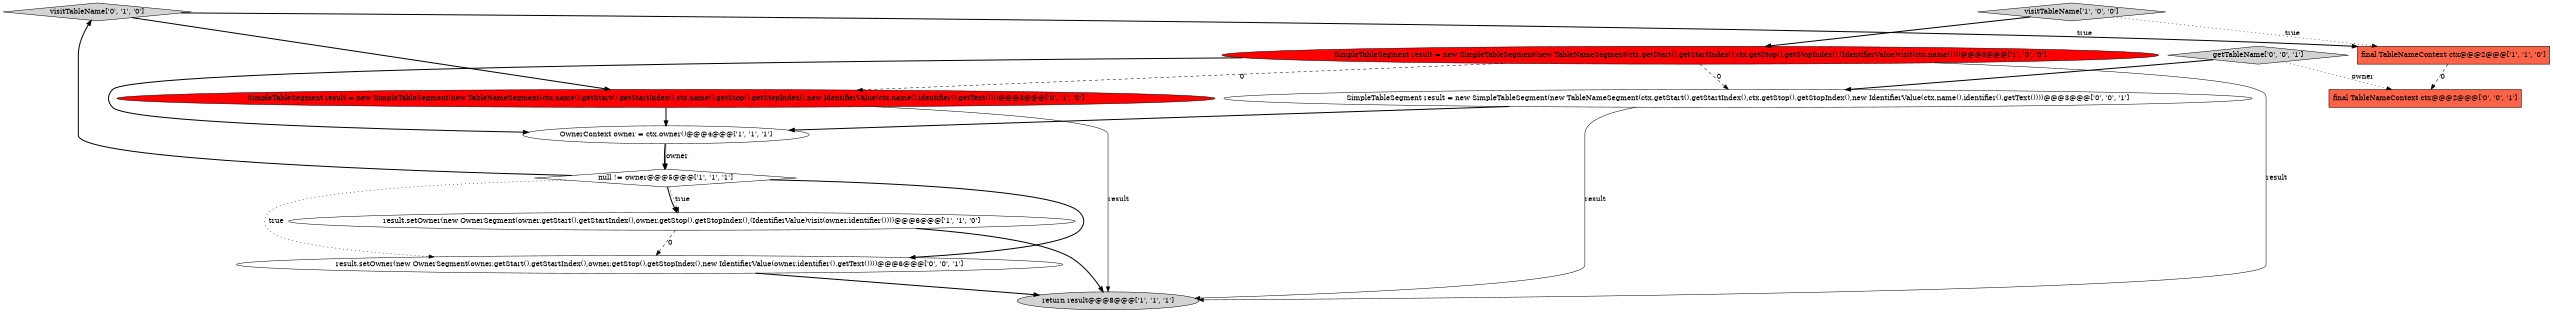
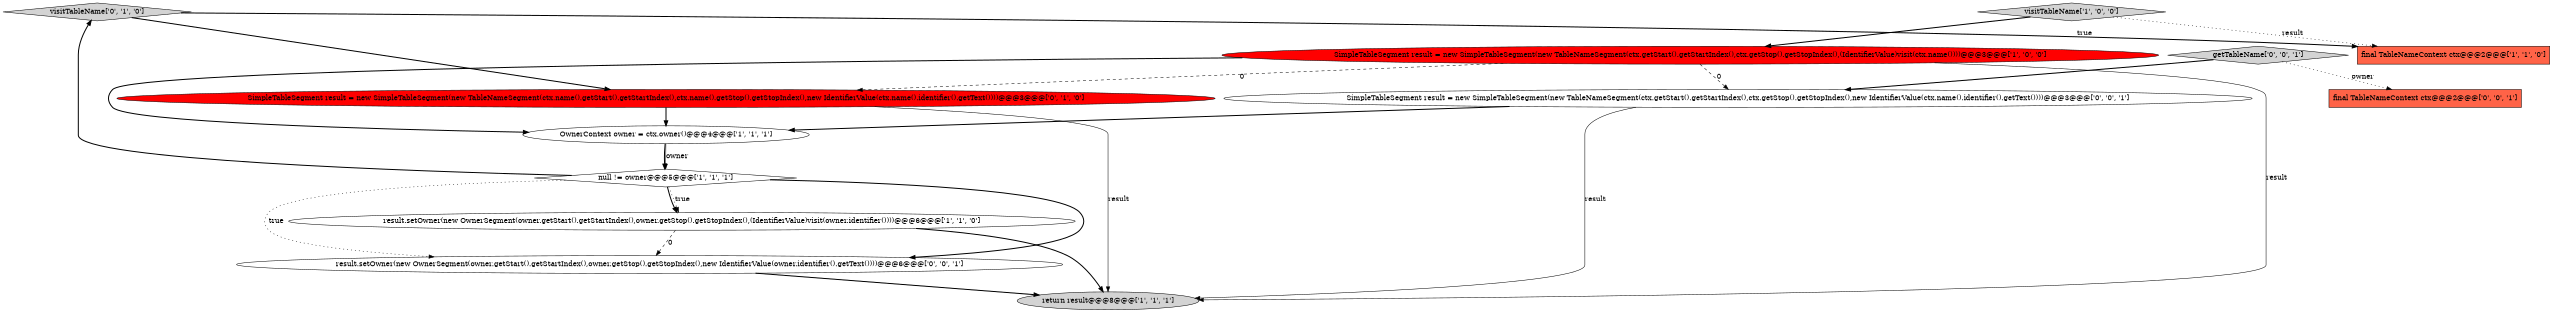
edge "visitTableName['1', '0', '0']" -> "final TableNameContext ctx@@@2@@@['1', '1', '0']": label "true" -> "result"
edge "final TableNameContext ctx@@@2@@@['1', '1', '0']" -> "final TableNameContext ctx@@@2@@@['0', '0', '1']": removed, label "0"
